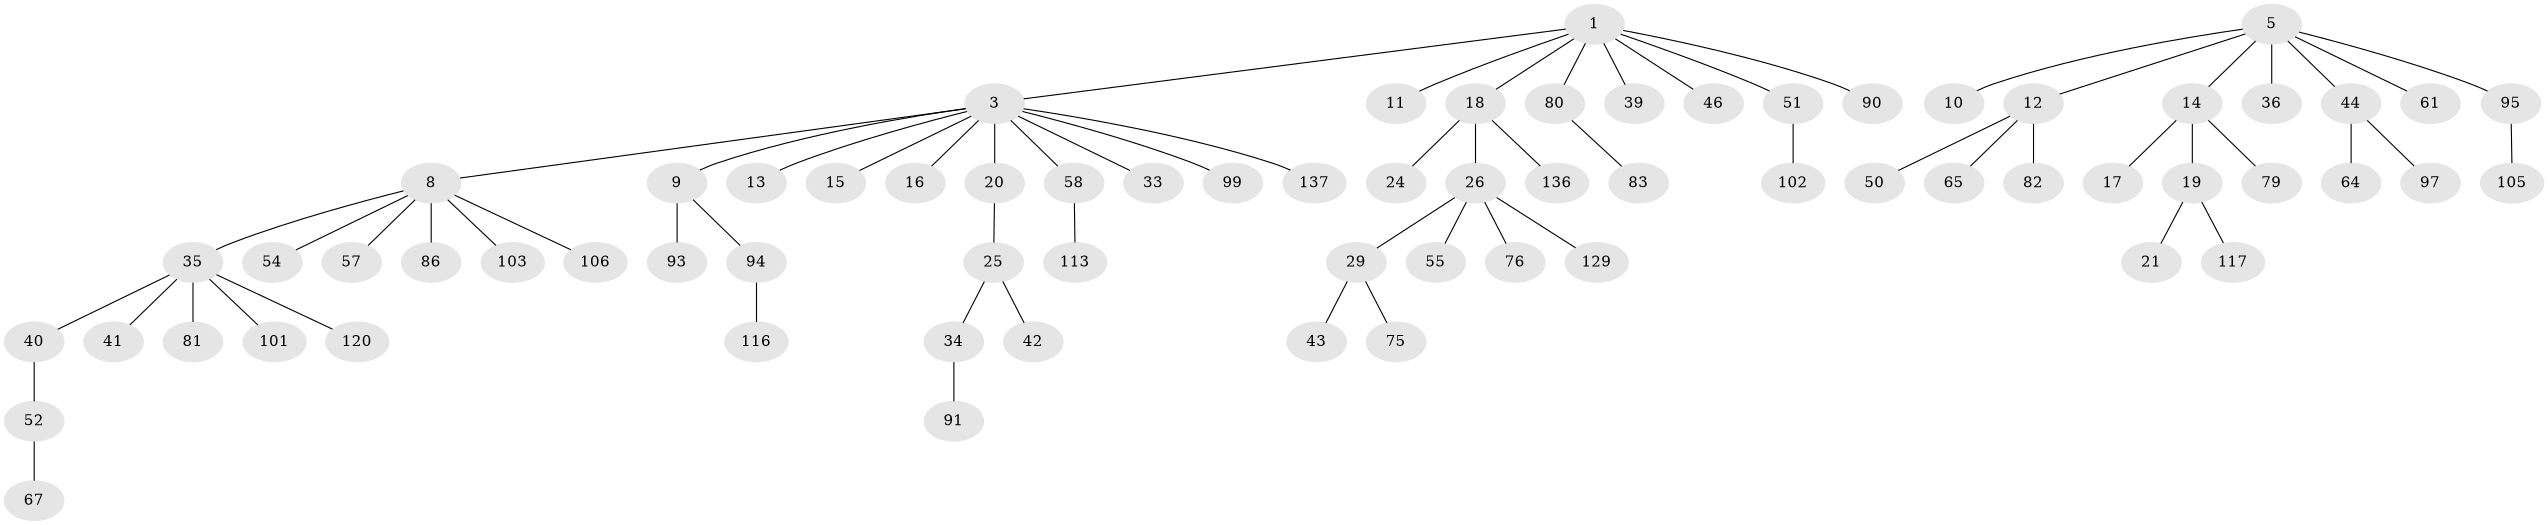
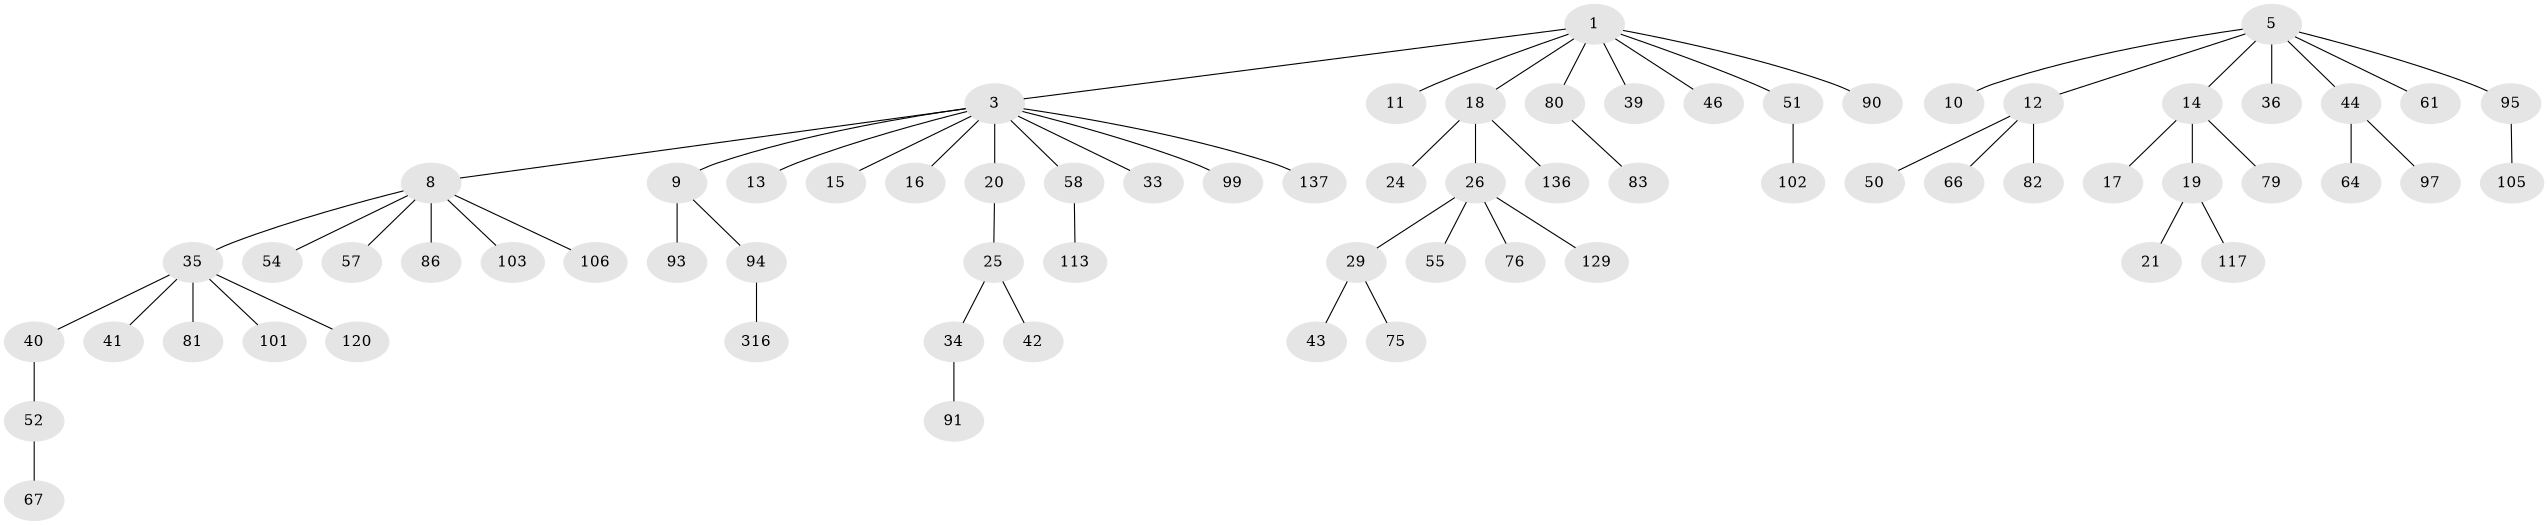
node "65": label "65" -> "66"
node "116": label "116" -> "316"
